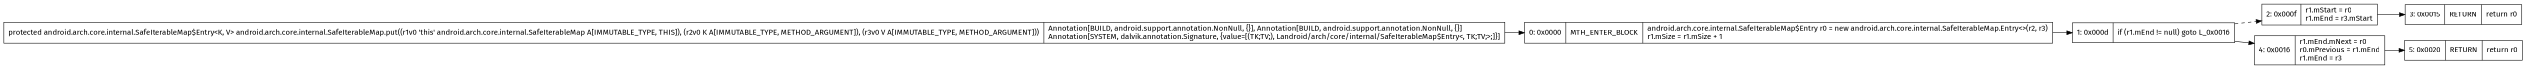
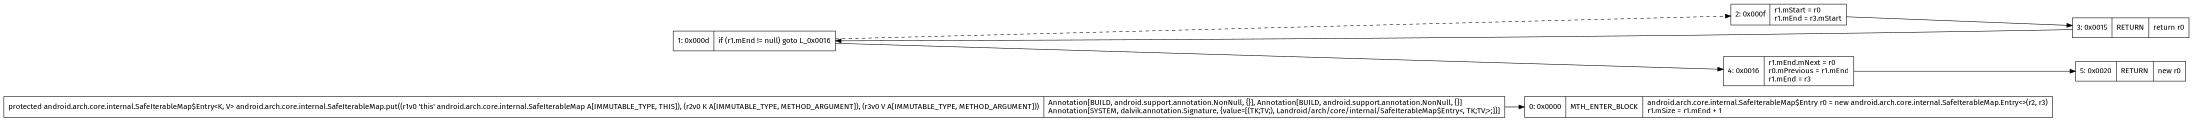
edge "0: 0x0000" -> "1: 0x000d": now "3: 0x0015" -> "1: 0x000d"
node "0: 0x0000": text "r1.mSize = r1.mSize + 1" -> "r1.mSize = r1.mEnd + 1"
node "5: 0x0020": text "return r0" -> "new r0"
